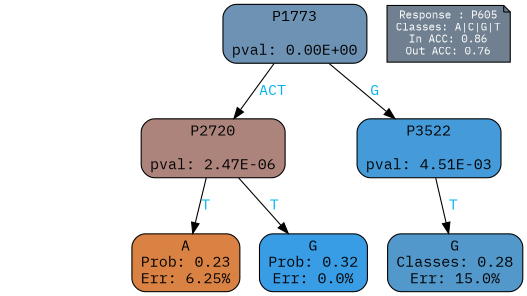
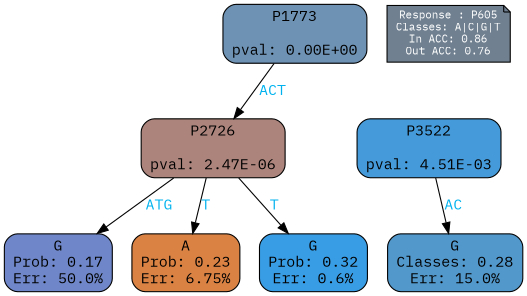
edge "P1773 pval: 0.00E+00" -> "P3522 pval: 4.51E-03": removed, label "G"
node "P2720 pval: 2.47E-06": label "P2720 pval: 2.47E-06" -> "P2726 pval: 2.47E-06"
edge "P3522 pval: 4.51E-03" -> "G Classes: 0.28 Err: 15.0%": label "T" -> "AC"
node "G Prob: 0.17 Err: 50.0%": added
node "A Prob: 0.23 Err: 6.25%": label "A Prob: 0.23 Err: 6.25%" -> "A Prob: 0.23 Err: 6.75%"
node "G Prob: 0.32 Err: 0.0%": label "G Prob: 0.32 Err: 0.0%" -> "G Prob: 0.32 Err: 0.6%"
